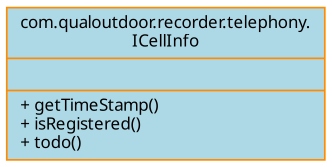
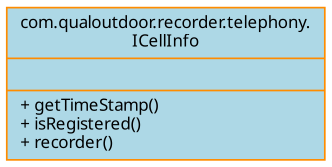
node "com.qualoutdoor.recorder.telephony.": text "+ todo()" -> "+ recorder()"
